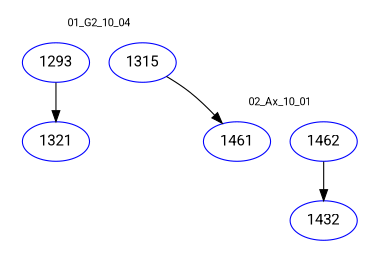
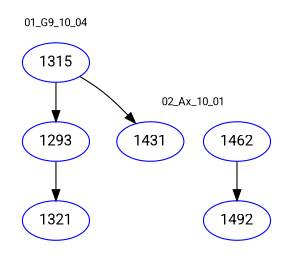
cluster "01_G2_10_04": label "01_G2_10_04" -> "01_G9_10_04"
edge "1315" -> "1293": added
node "1461": label "1461" -> "1431"
node "1432": label "1432" -> "1492"
